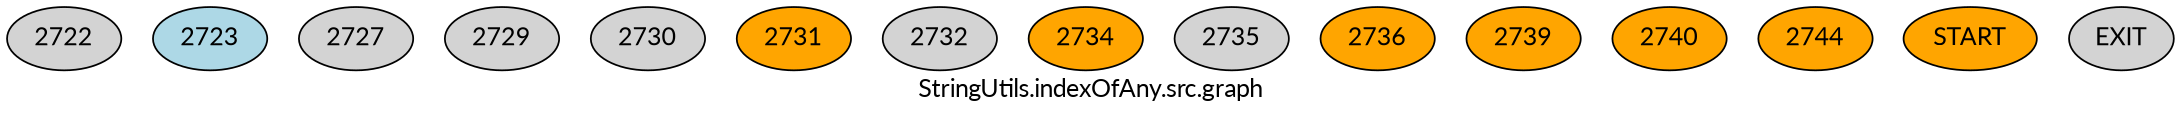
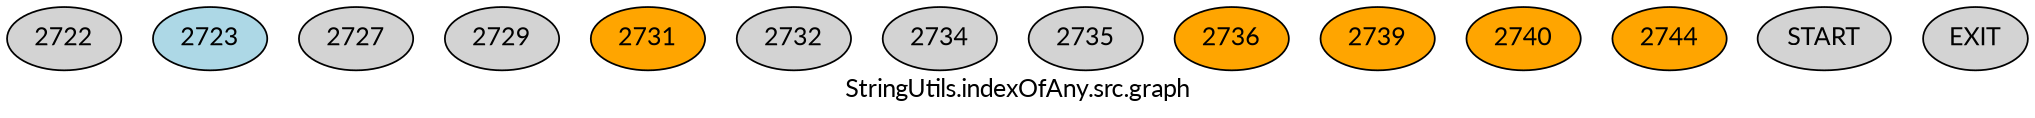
node "2730": removed
node "2734": fillcolor orange -> lightgrey
node "START": fillcolor orange -> lightgrey
